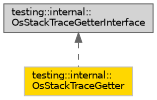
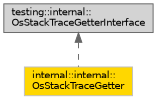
node "testing::internal:: OsStackTraceGetter": label "testing::internal:: OsStackTraceGetter" -> "internal::internal:: OsStackTraceGetter"
